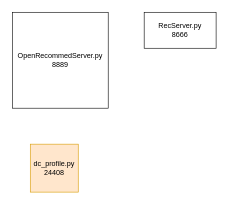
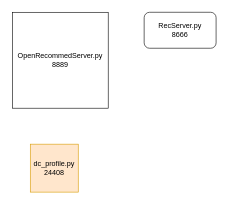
node "RecServer.py 8666": shape rectangle -> rounded rectangle
